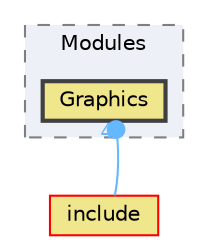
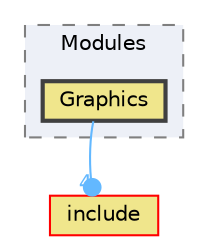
edge "include" -> "Graphics": reversed
